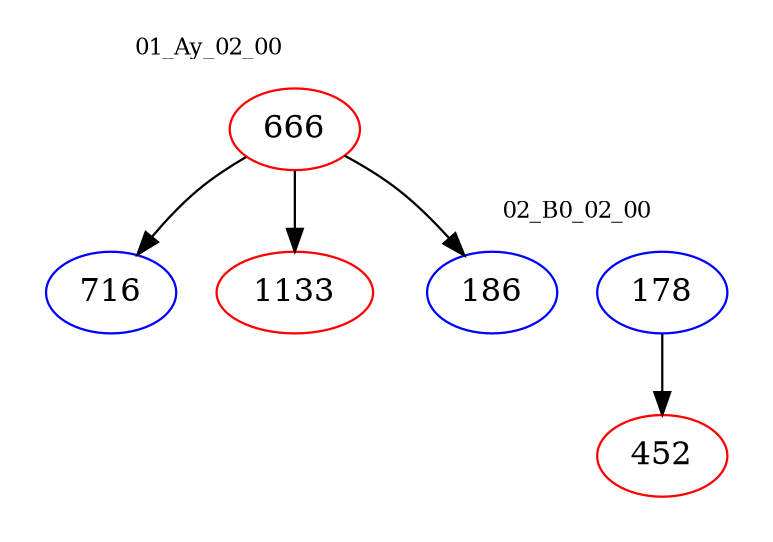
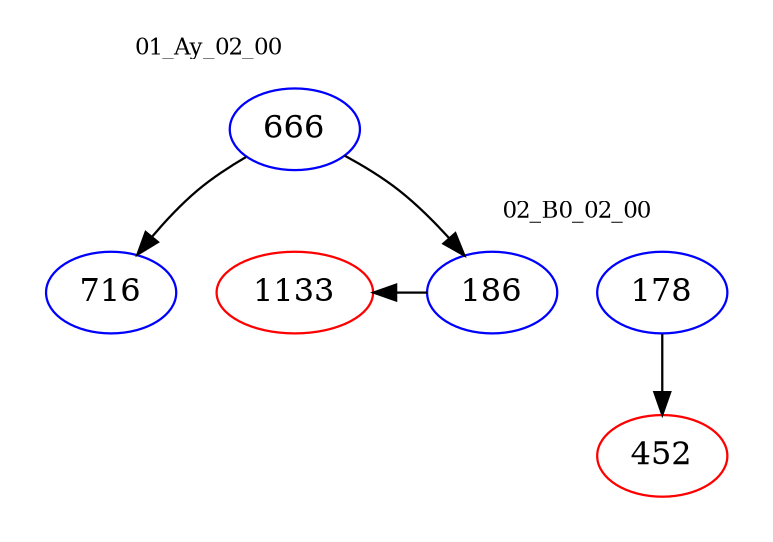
node "666": color red -> blue
edge "666" -> "1133": now "186" -> "1133"
